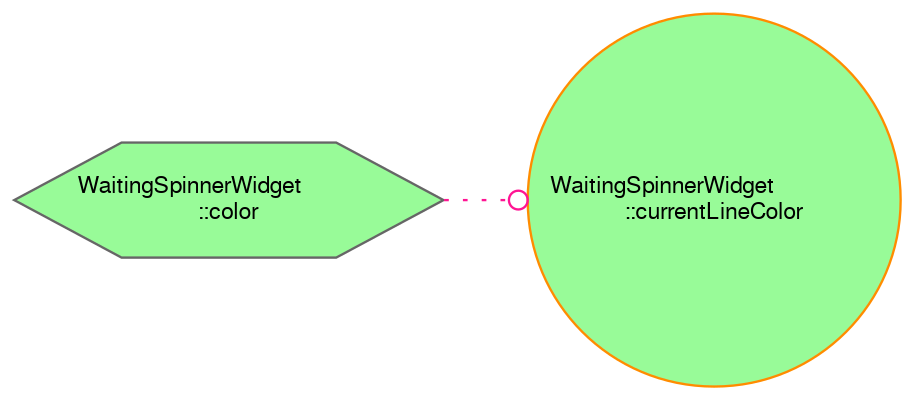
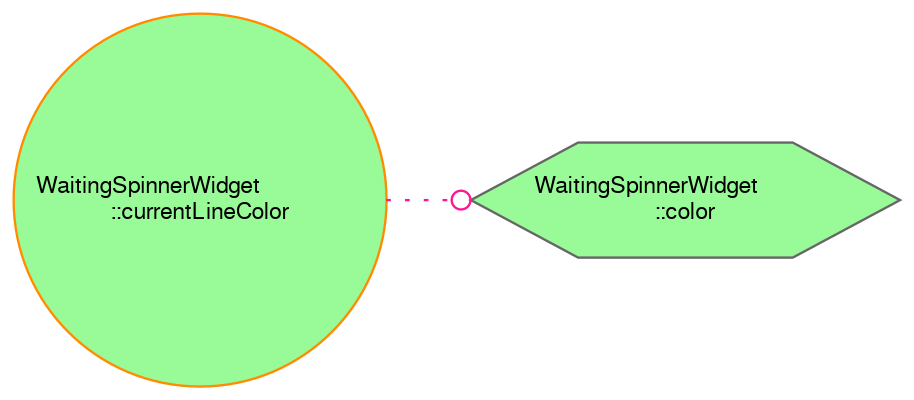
edge "WaitingSpinnerWidget ::color" -> "WaitingSpinnerWidget ::currentLineColor": reversed
